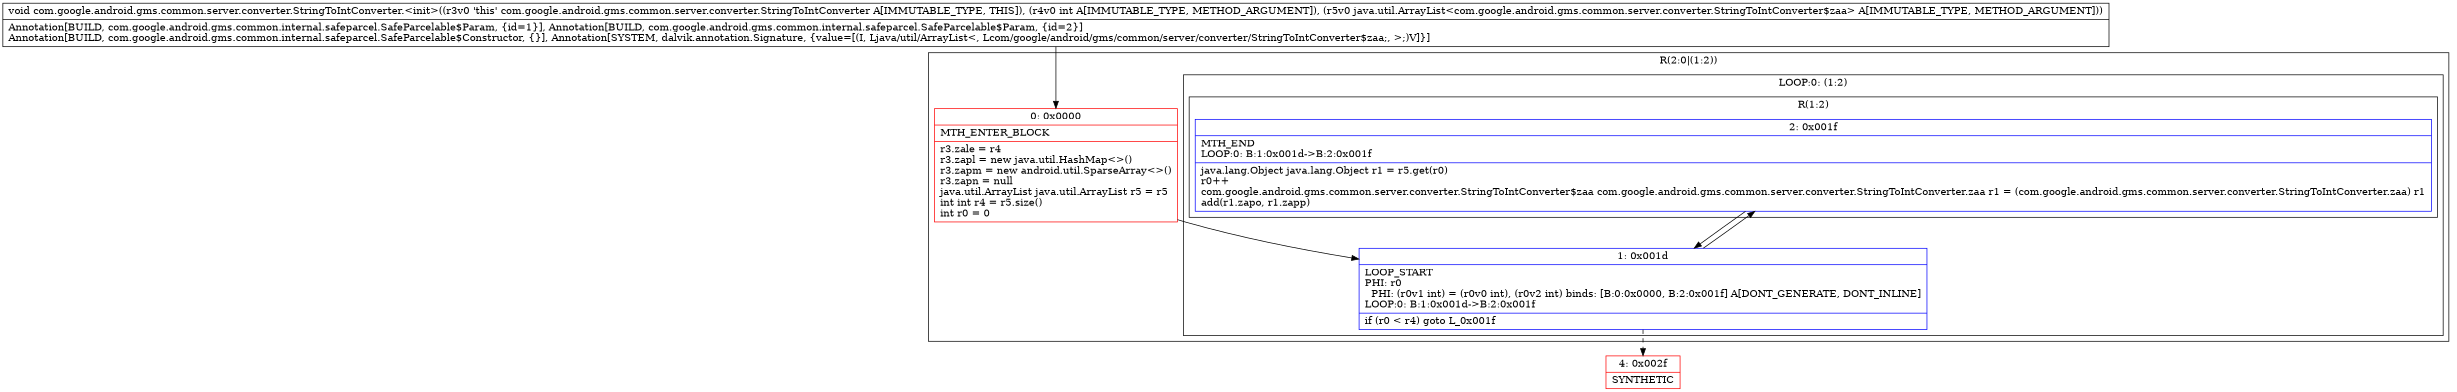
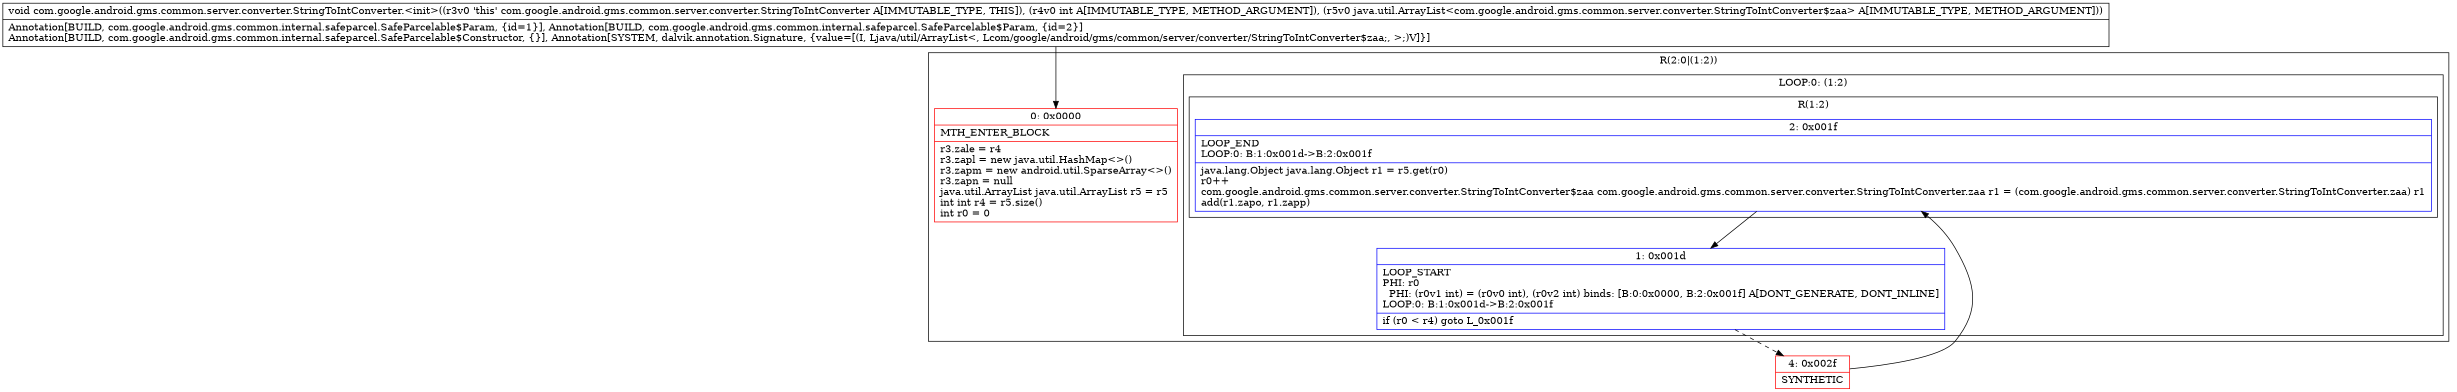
node "2: 0x001f": text "MTH_END" -> "LOOP_END"
edge "1: 0x001d" -> "2: 0x001f": now "4: 0x002f" -> "2: 0x001f"
edge "0: 0x0000" -> "1: 0x001d": removed
